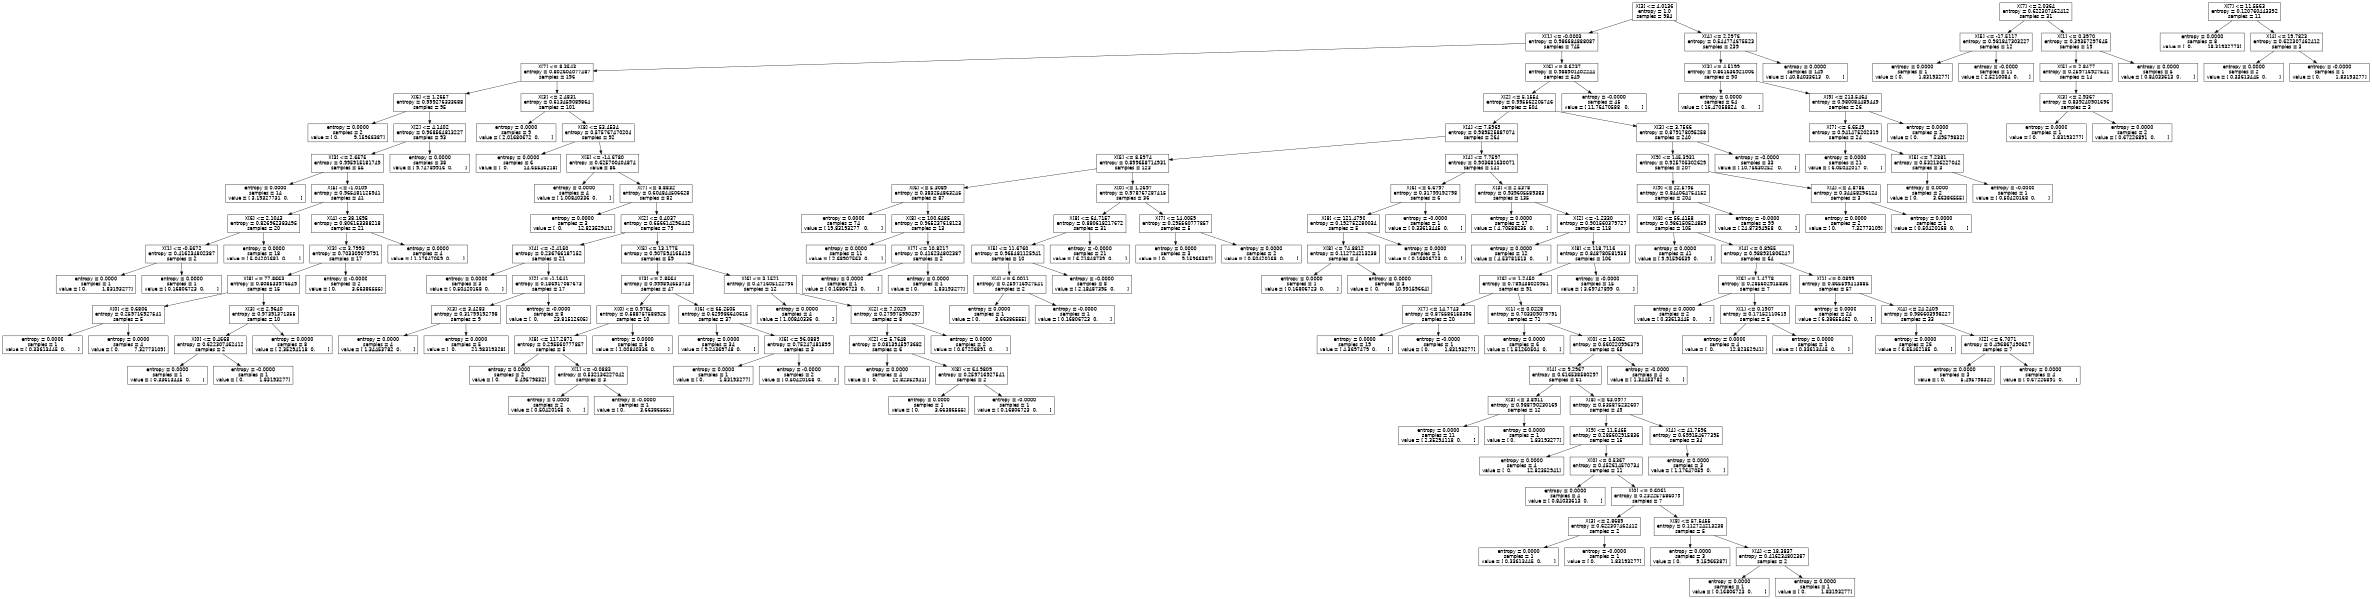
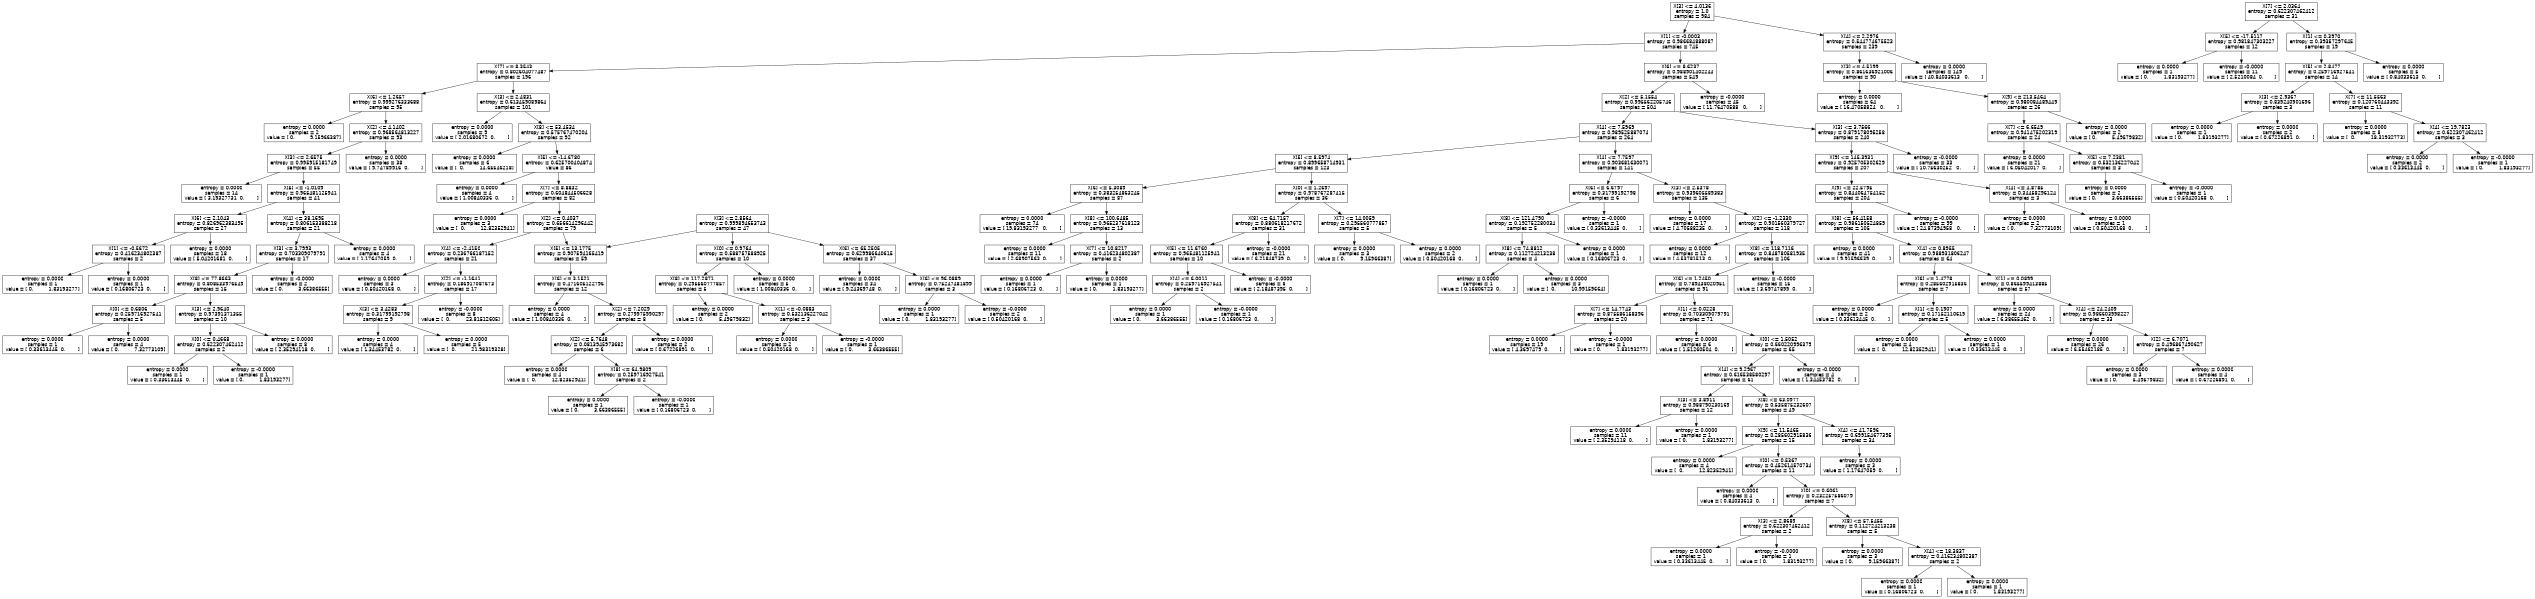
edge "X[5] <= 2.8477 entropy = 0.259716927541 samples = 14" -> "X[7] <= 11.5563 entropy = 0.120760443392 samples = 11": added
node "X[6] <= 2.1043 entropy = 0.826962383495 samples = 20": label "X[6] <= 2.1043 entropy = 0.826962383495 samples = 20" -> "X[6] <= 2.1043 entropy = 0.826962383495 samples = 27"
edge "X[5] <= 13.1775 entropy = 0.907594165419 samples = 59" -> "X[3] <= 2.8564 entropy = 0.999894653743 samples = 47": reversed
